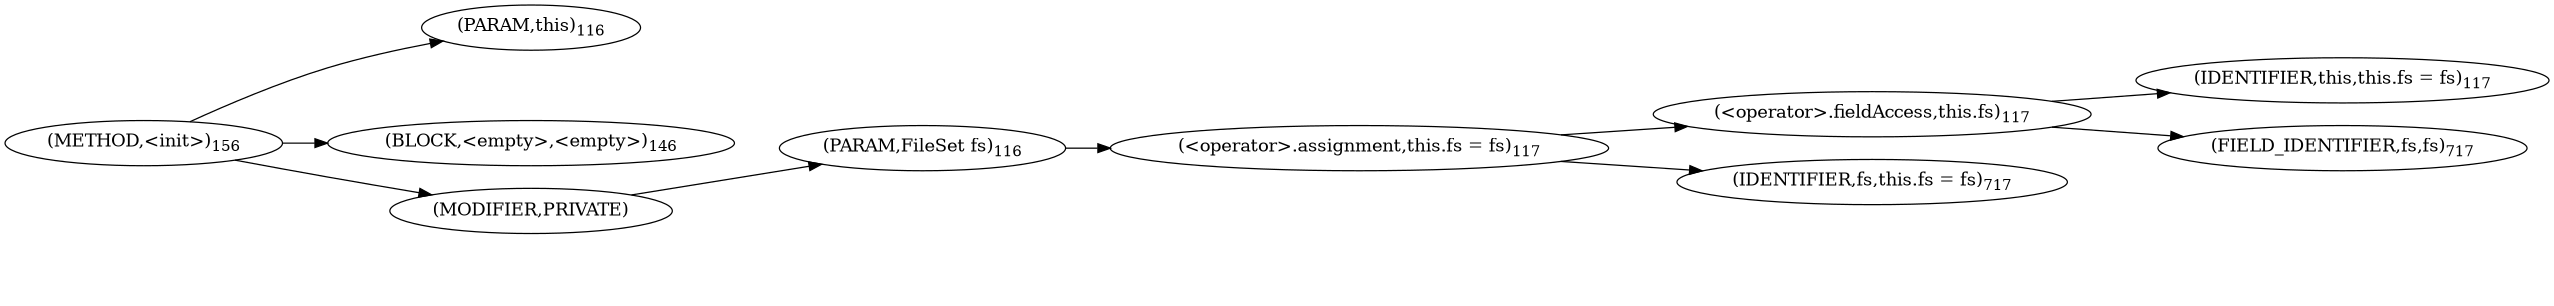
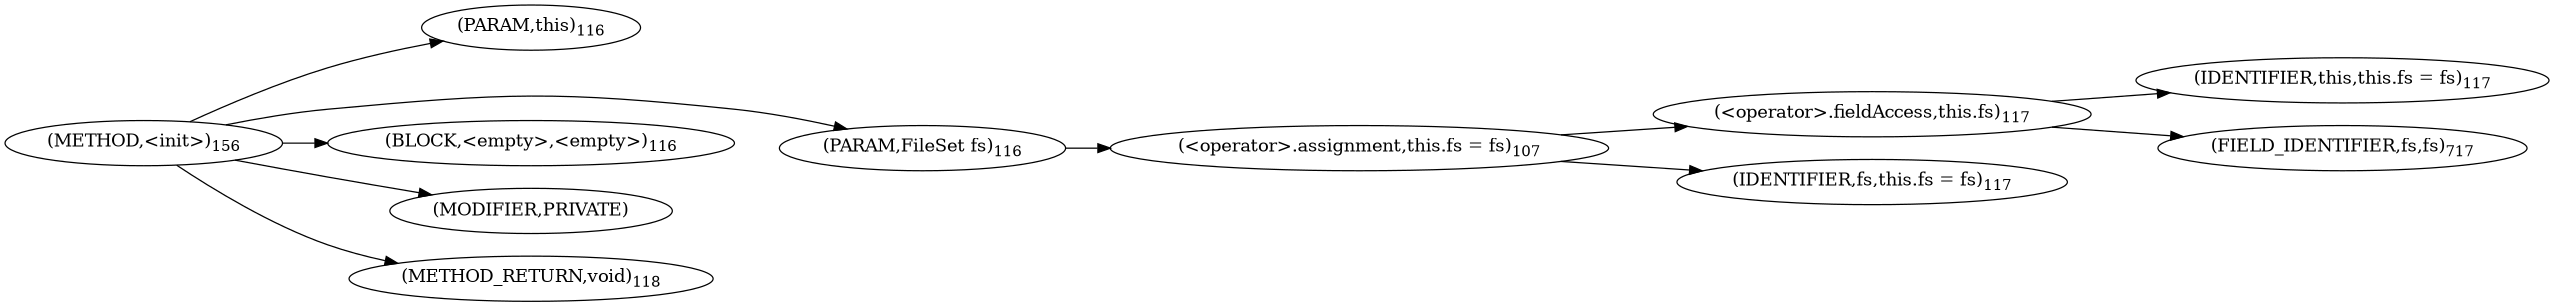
node "(BLOCK,<empty>,<empty>)": text "146" -> "116"
node "(<operator>.assignment,this.fs = fs)": text "117" -> "107"
node "(IDENTIFIER,fs,this.fs = fs)": text "717" -> "117"
edge "(MODIFIER,PRIVATE)" -> "(PARAM,FileSet fs)": now "(METHOD,<init>)" -> "(PARAM,FileSet fs)"
node "(METHOD_RETURN,void)": added
